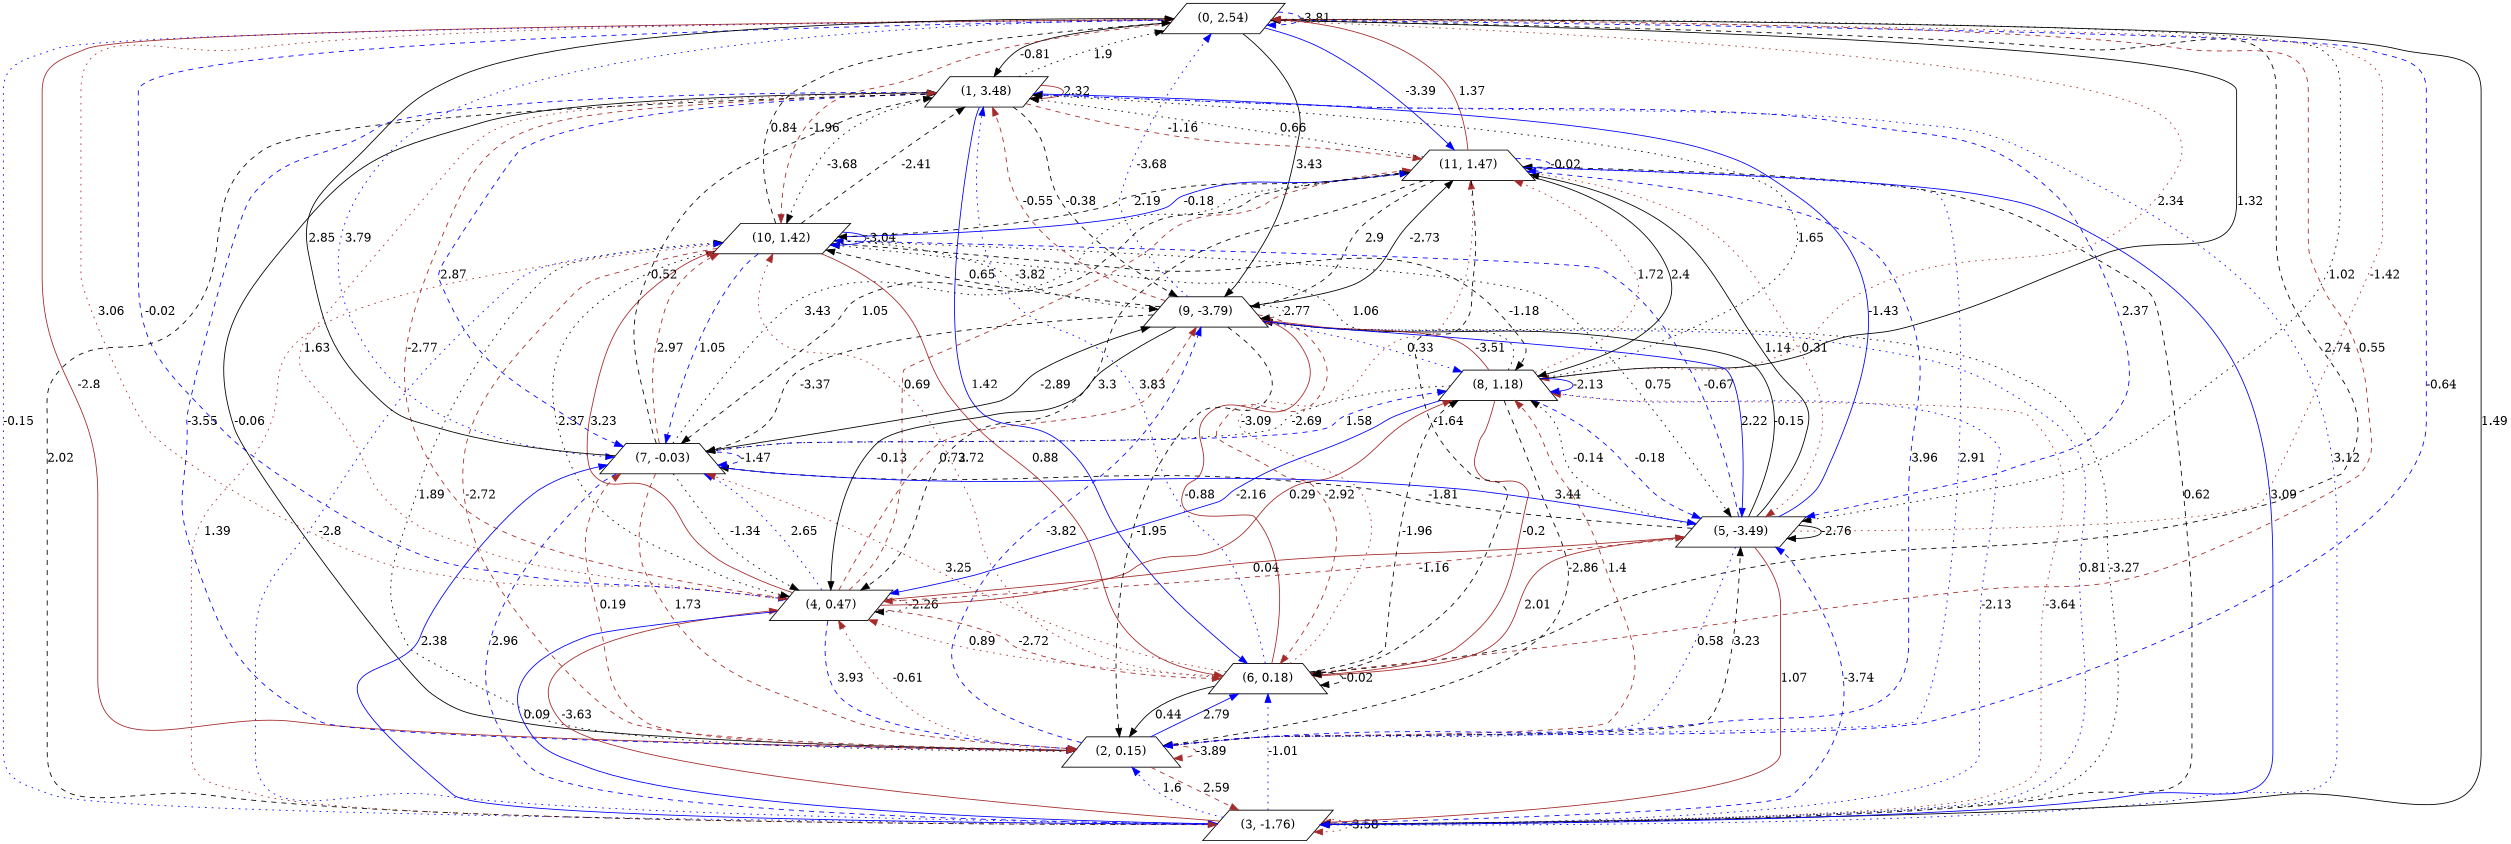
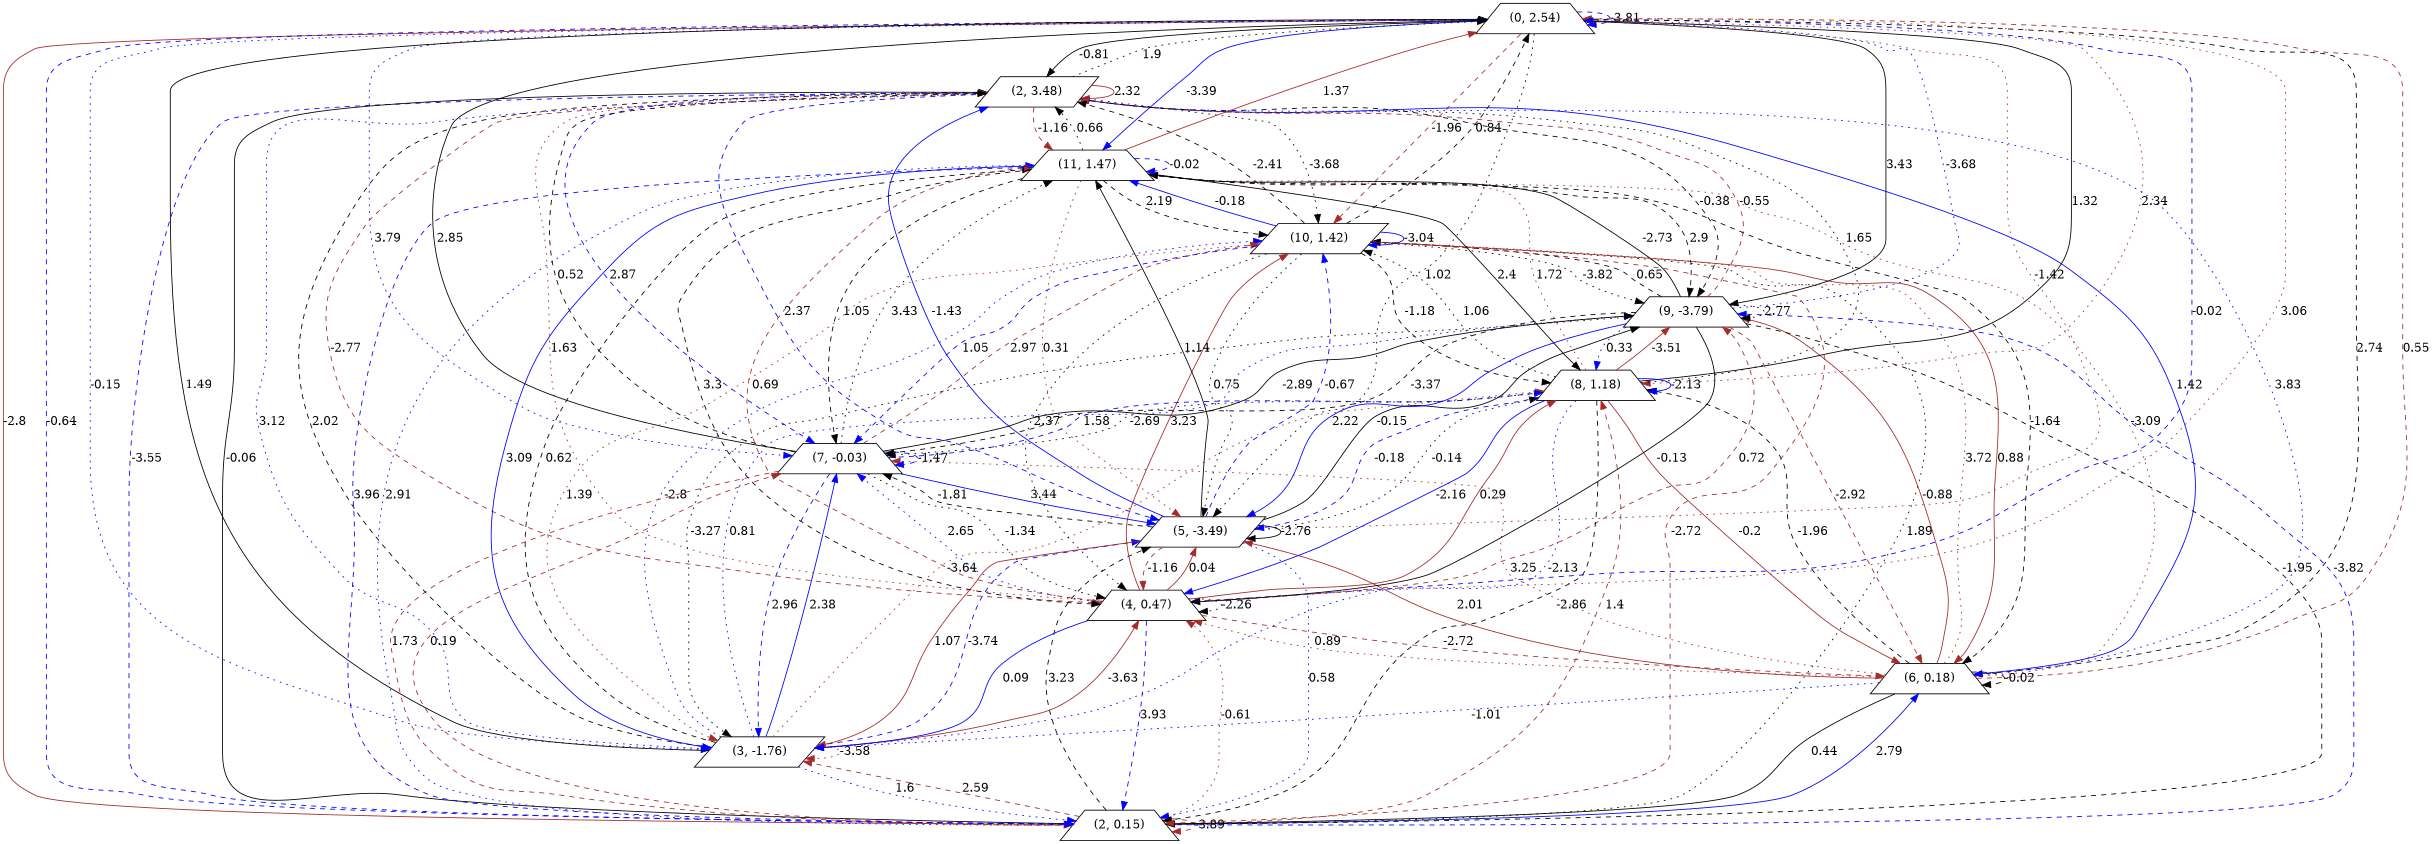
node "(0, 2.54)": shape parallelogram -> trapezium
node "(1, 3.48)": label "(1, 3.48)" -> "(2, 3.48)"
node "(4, 0.47)": shape parallelogram -> trapezium
edge "(3, -1.76)" -> "(6, 0.18)": reversed
